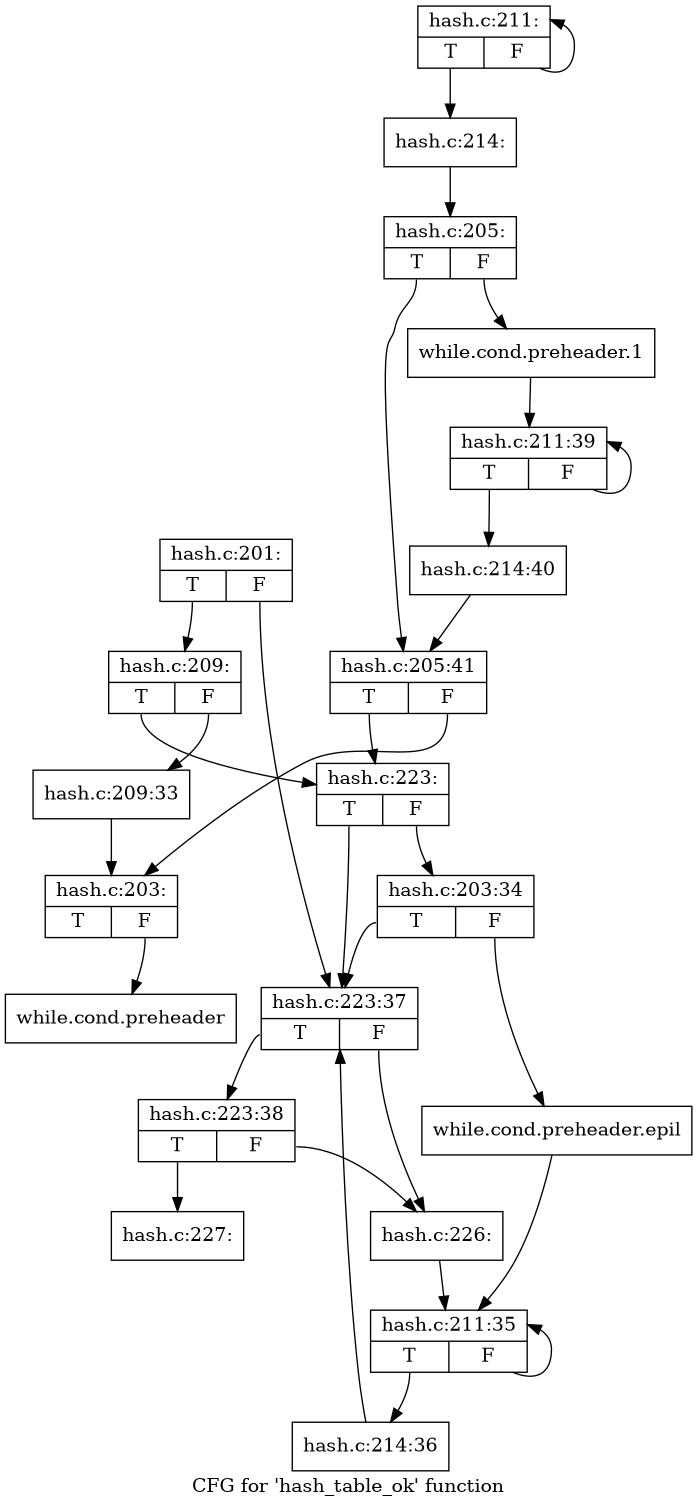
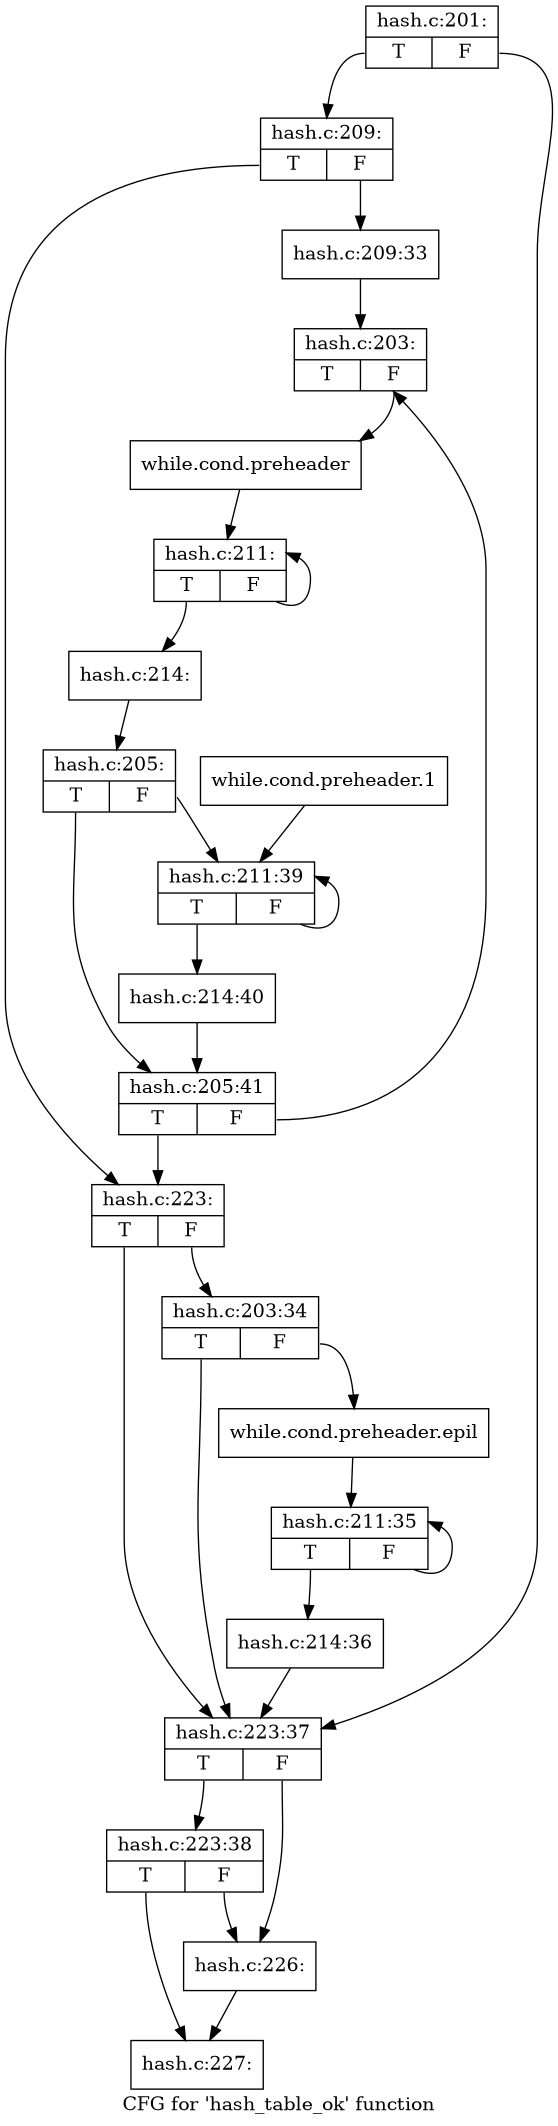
edge "hash.c:205:" -> "while.cond.preheader.1": now "hash.c:205:" -> "hash.c:211:39"
edge "while.cond.preheader" -> "hash.c:211:": added
edge "hash.c:226:" -> "hash.c:211:35": now "hash.c:226:" -> "hash.c:227:"
